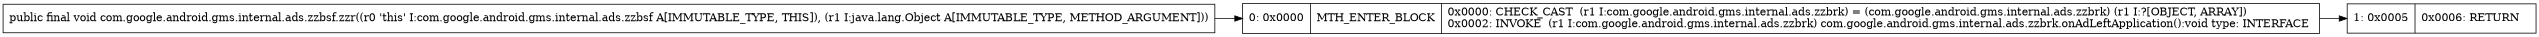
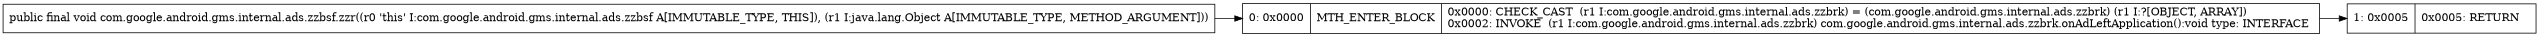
node "1: 0x0005": text "0x0006: RETURN" -> "0x0005: RETURN"
